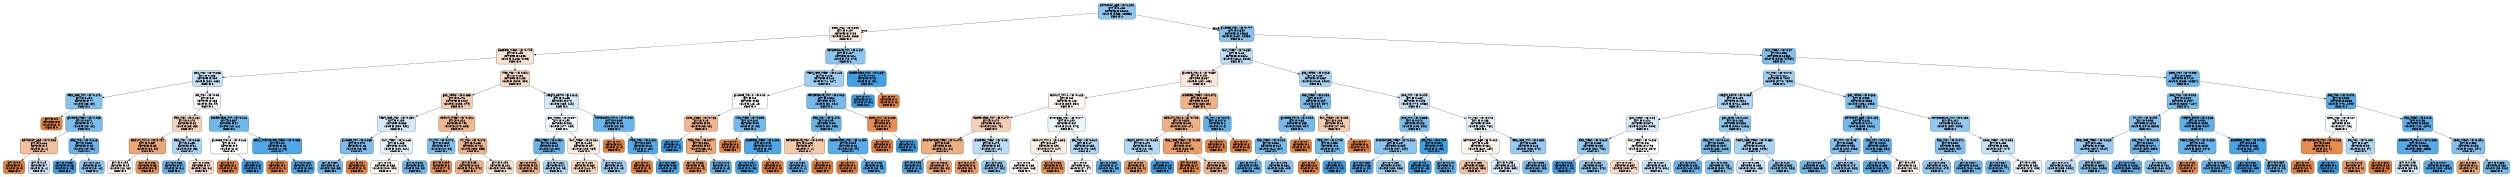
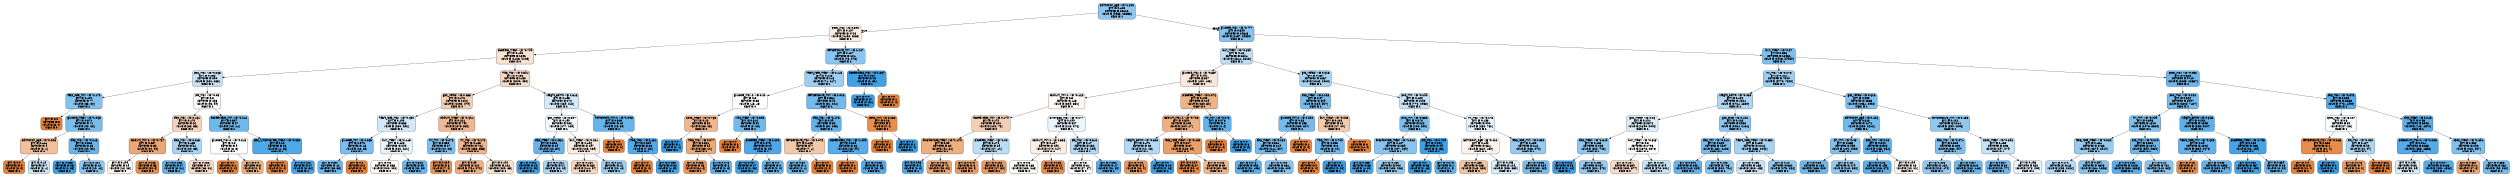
node "gini = 0.0 samples = 3 value = [0, 5] class = 1": fillcolor #e58139 -> #399de5
node "gini = 0.0 samples = 5 value = [0, 8] class = 1": fillcolor #399de5 -> #eeaf81
node "gini = 0.061 samples = 22 value = [1, 31] class = 1": fillcolor #eeaf81 -> #3fa0e6
node "gini = 0.0 samples = 2 value = [2, 0] class = 0": fillcolor #e58139 -> #69b5eb
node "gini = 0.423 samples = 31 value = [17, 39] class = 1": fillcolor #8fc8f0 -> #ea9a61
node "gini = 0.487 samples = 849 value = [578, 801] class = 1": label "gini = 0.487 samples = 849 value = [578, 801] class = 1" -> "gini = 0.487 samples = 879 value = [578, 801] class = 1"
